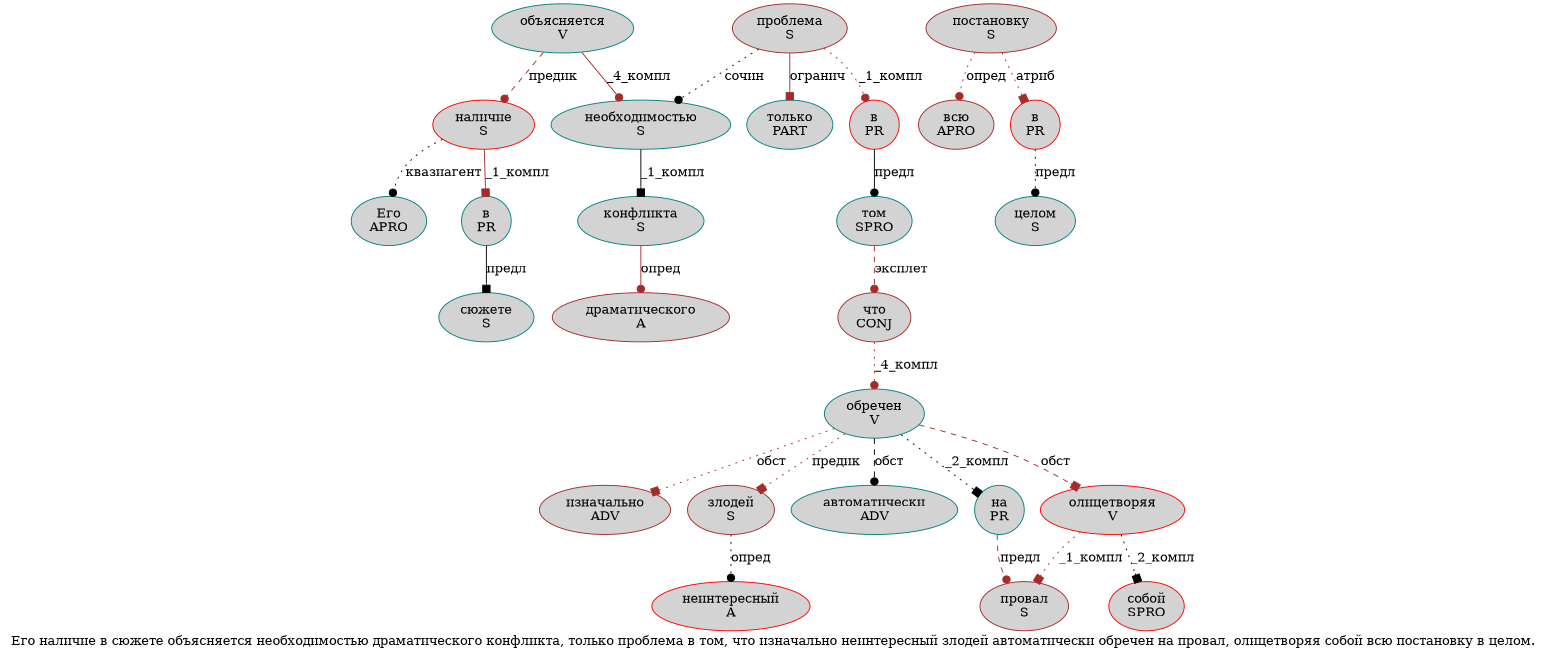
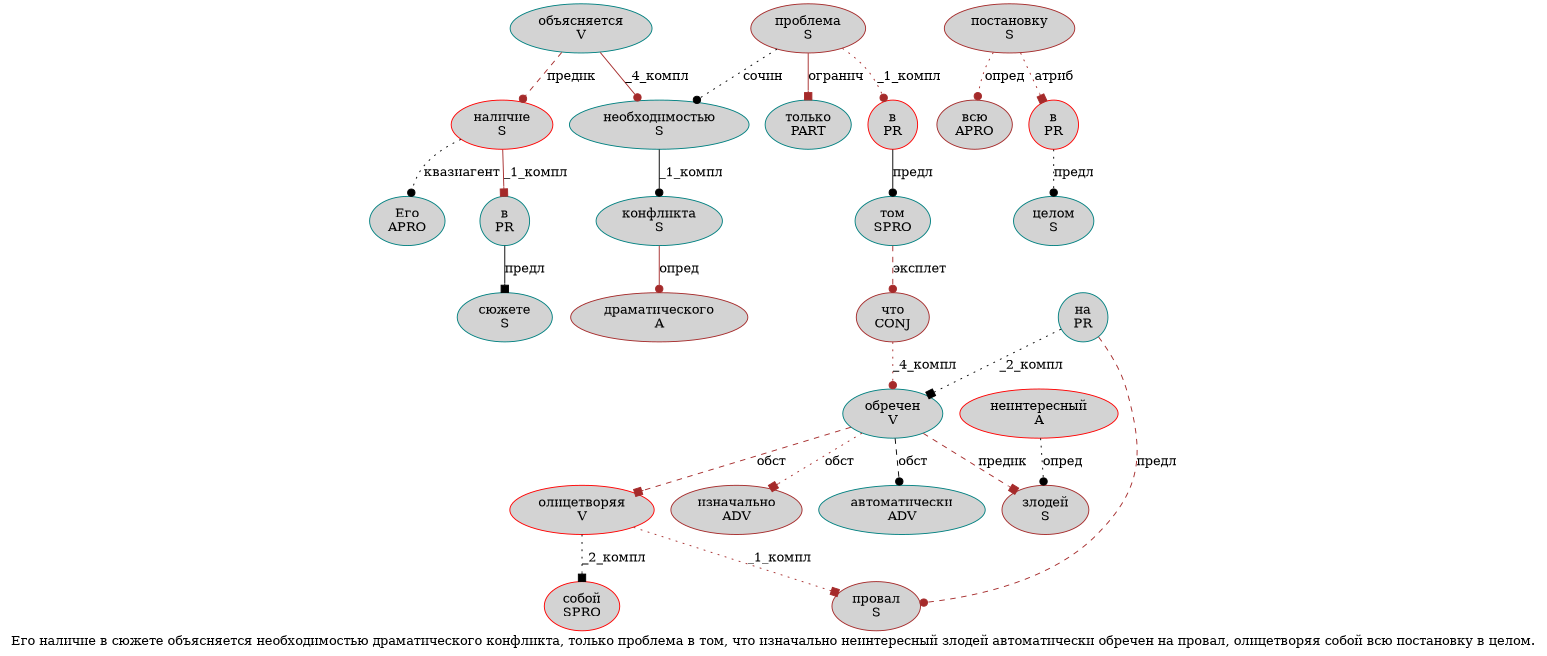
edge "необходимостью S" -> "конфликта S": arrowhead box -> dot
edge "обречен V" -> "злодей S": style dotted -> dashed
edge "обречен V" -> "на PR": reversed
edge "злодей S" -> "неинтересный A": reversed
